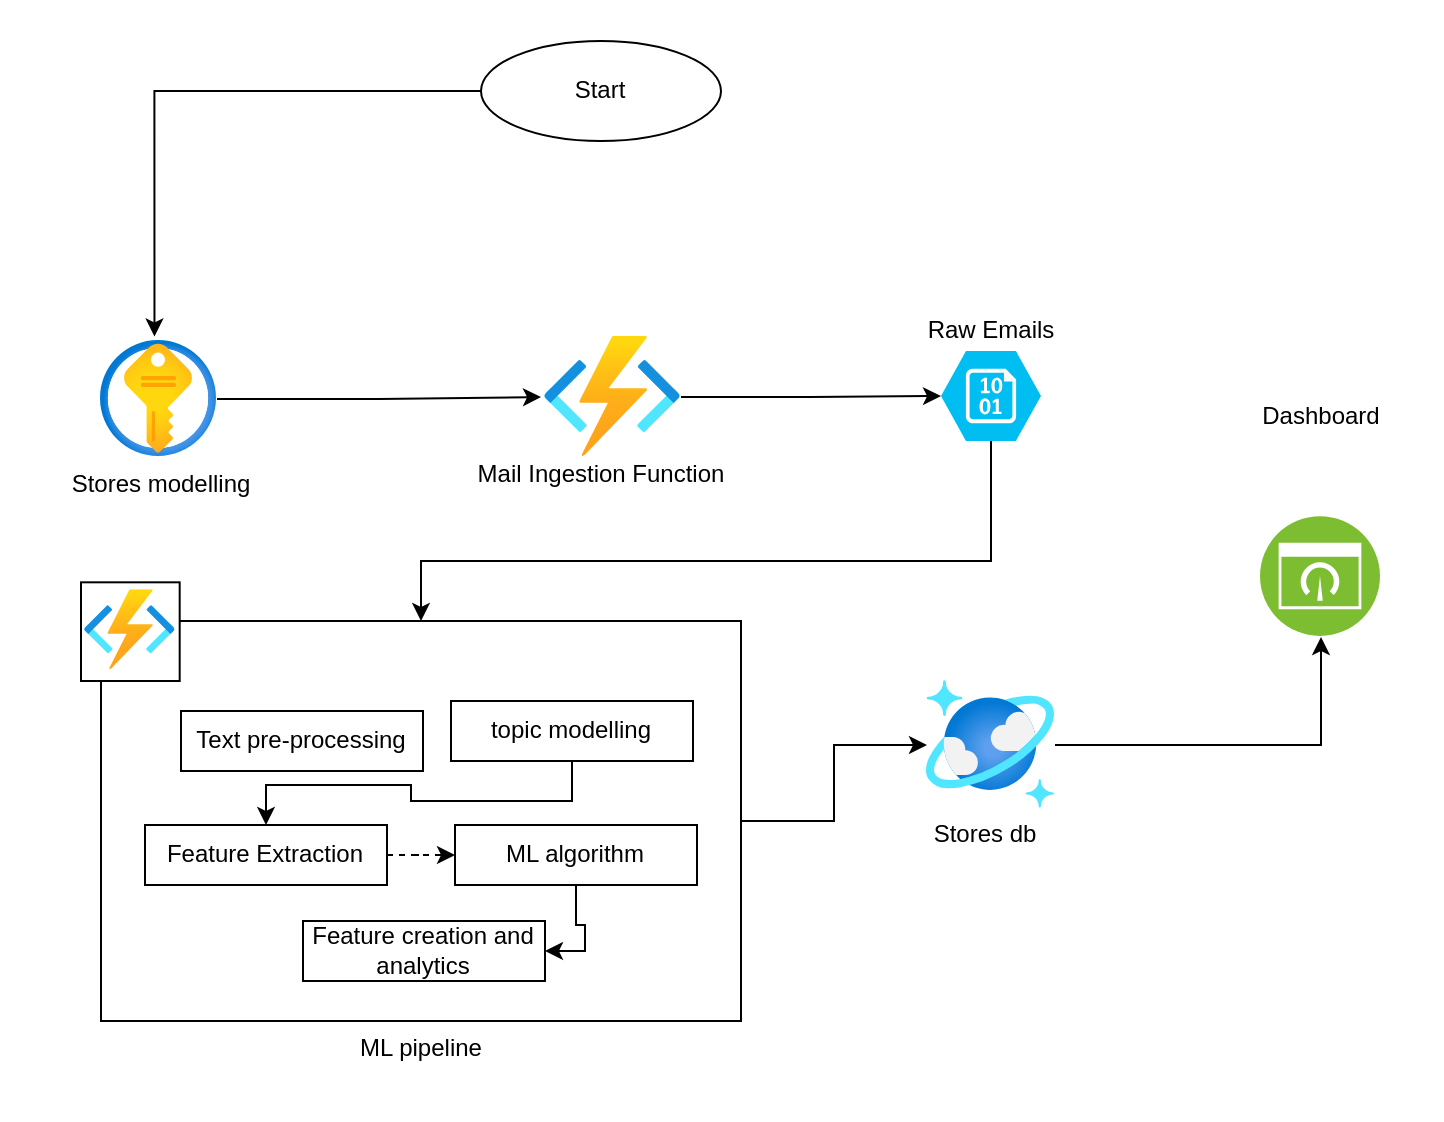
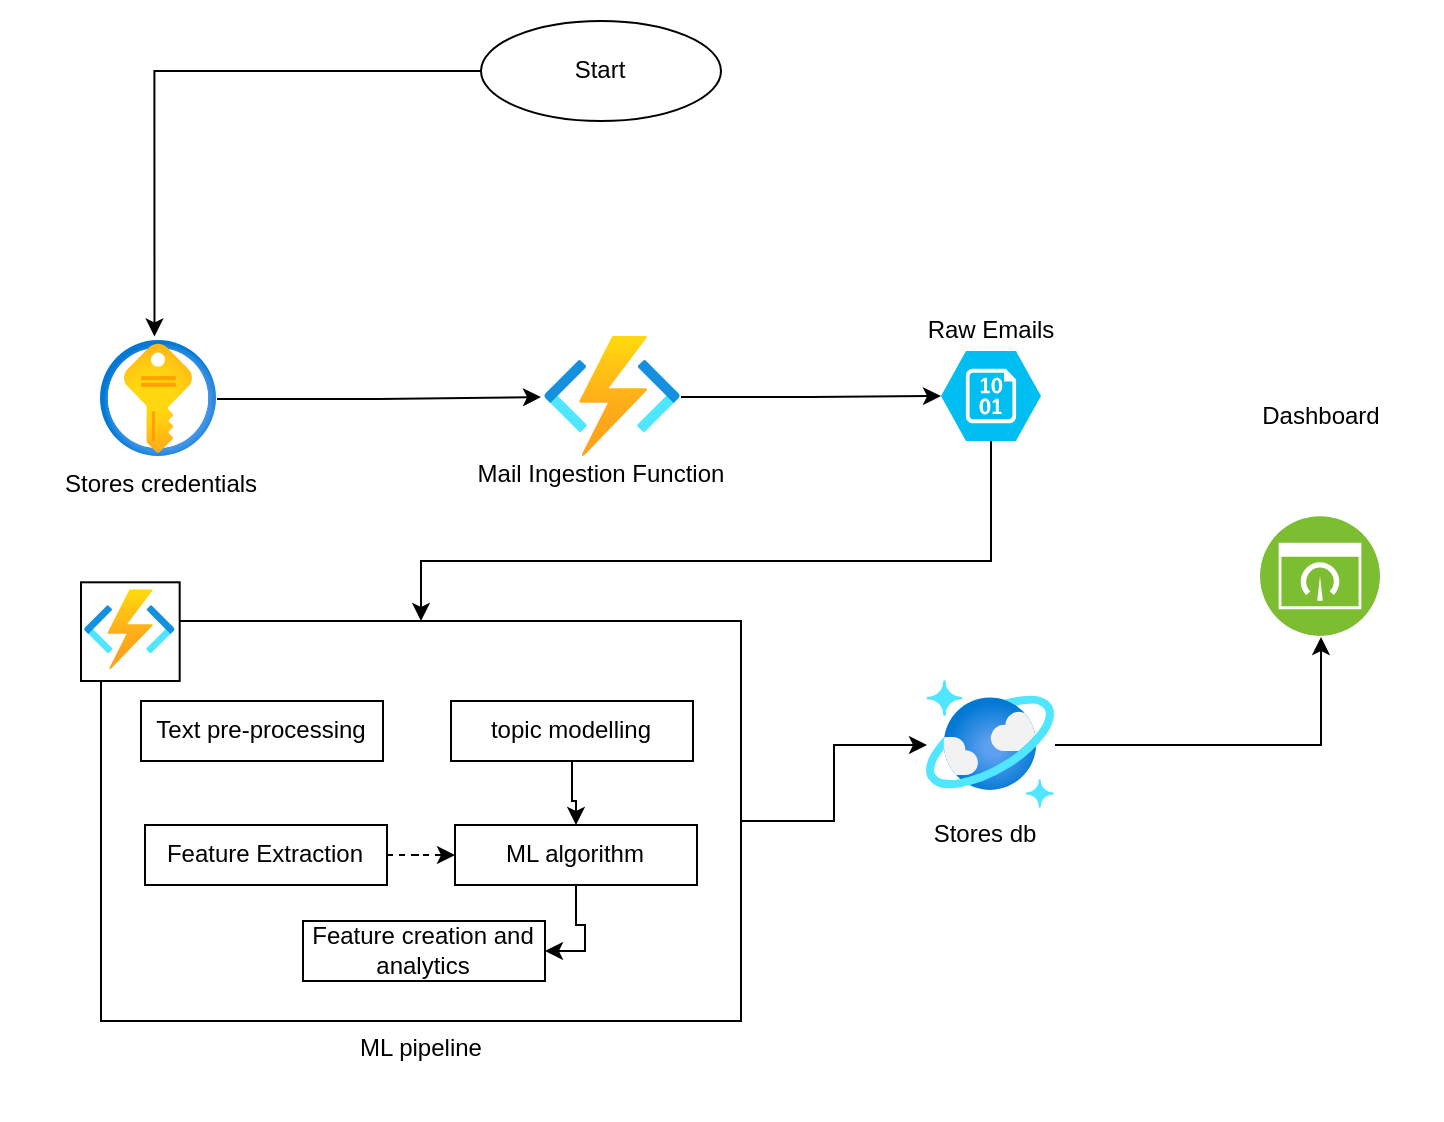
node "Start": moved (601, 91) -> (601, 71)
node "Stores modelling": label "Stores modelling" -> "Stores credentials"
node "Text pre-processing": moved (302, 741) -> (262, 731)
edge "topic modelling" -> "Feature Extraction": now "topic modelling" -> "ML algorithm"
